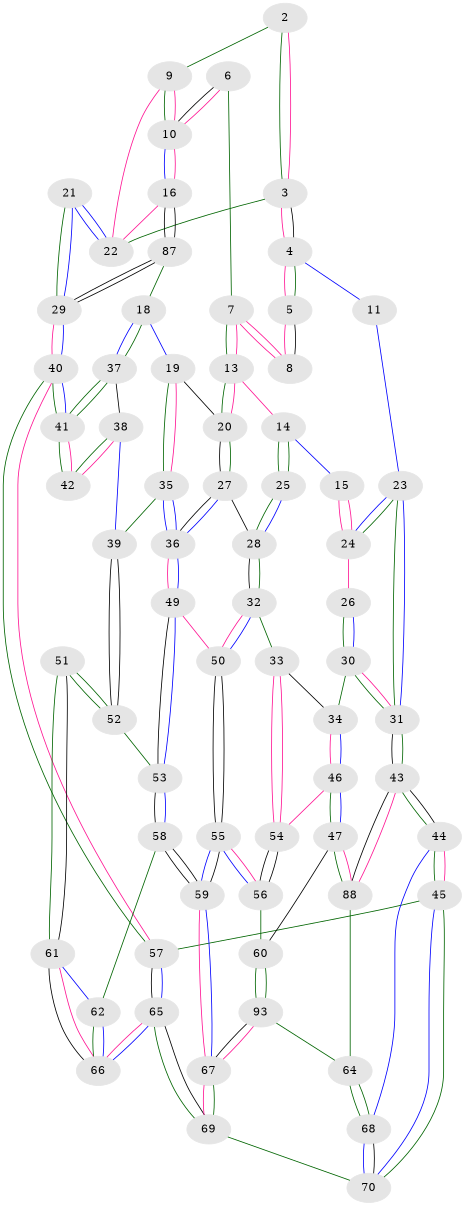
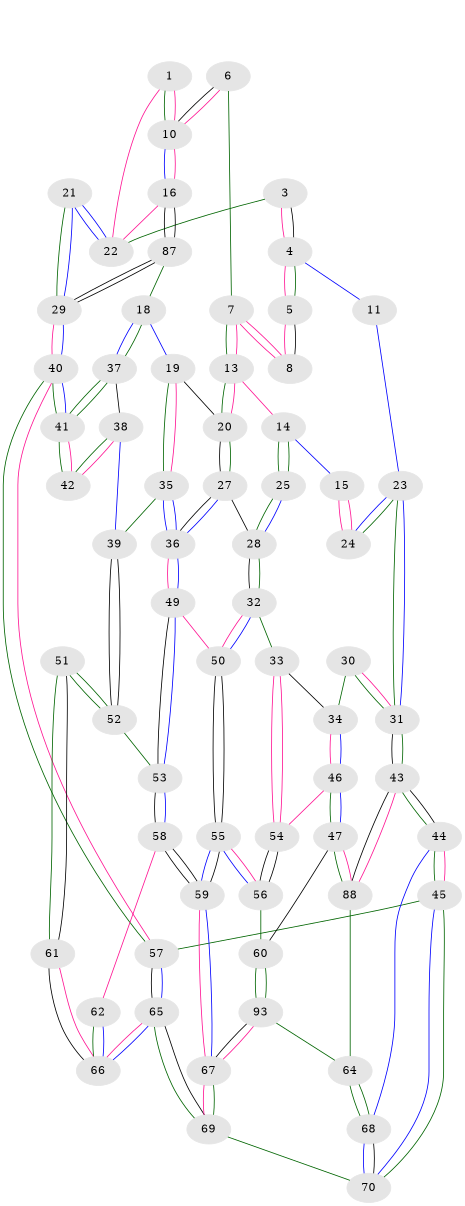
node "2": removed
node "9": label "9" -> "1"
node "26": removed
edge "58" -- "62": color darkgreen -> deeppink
edge "61" -- "62": removed
